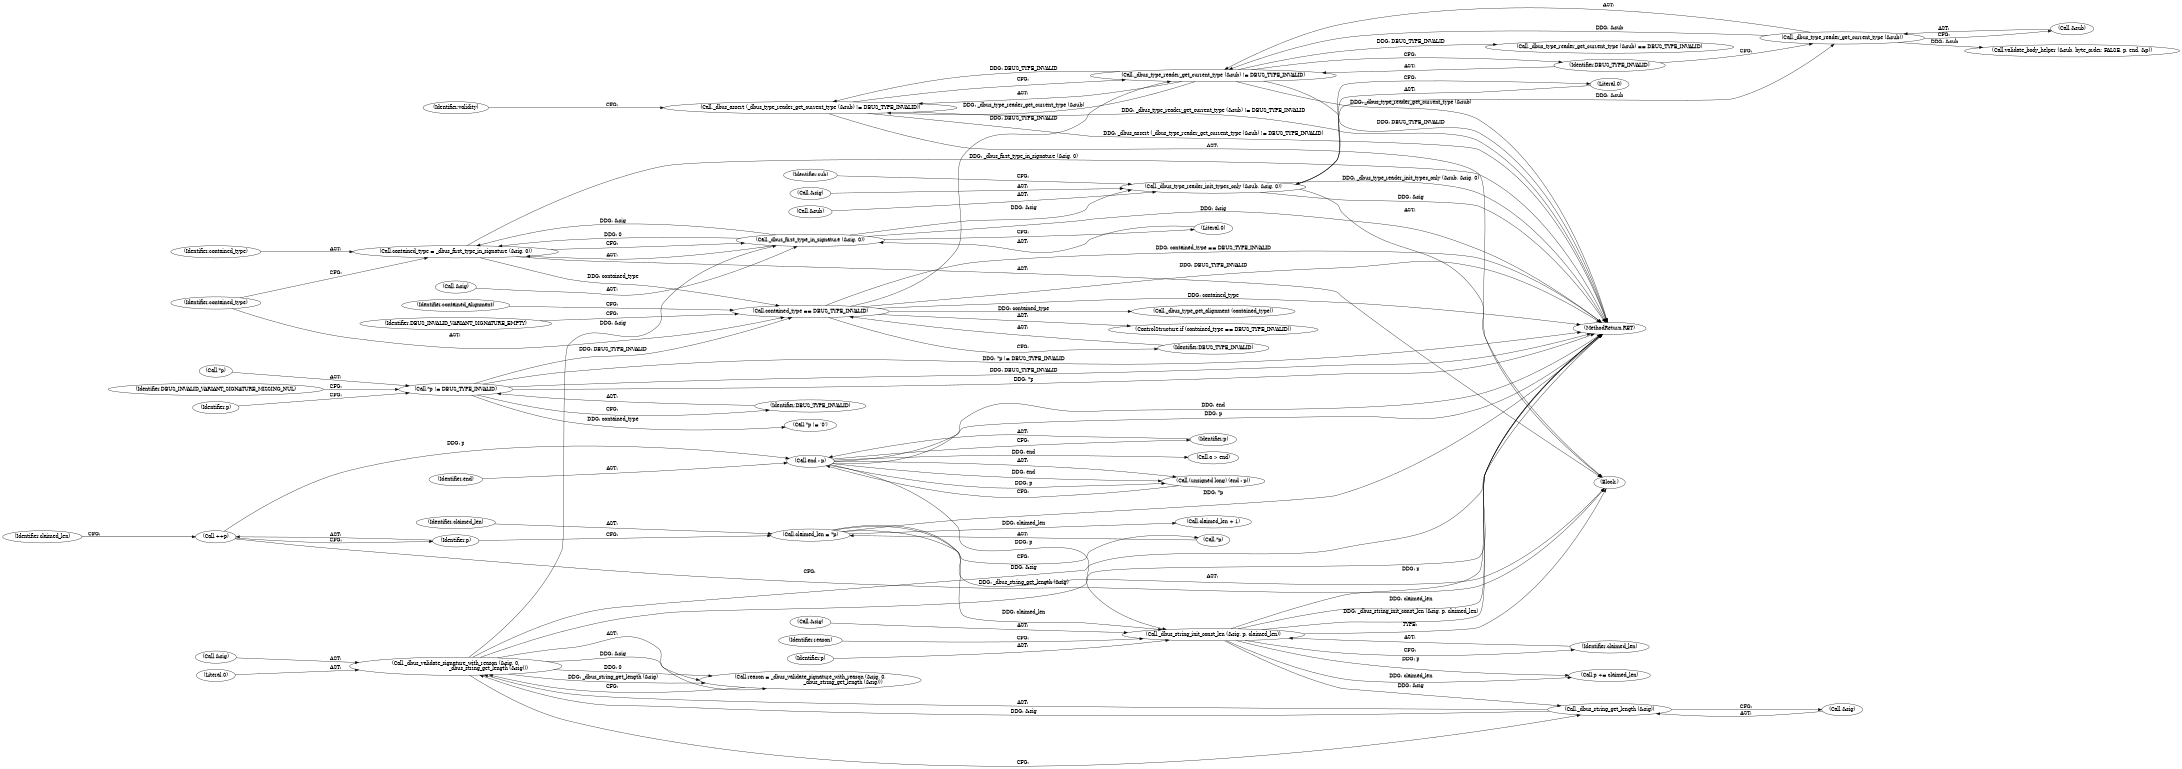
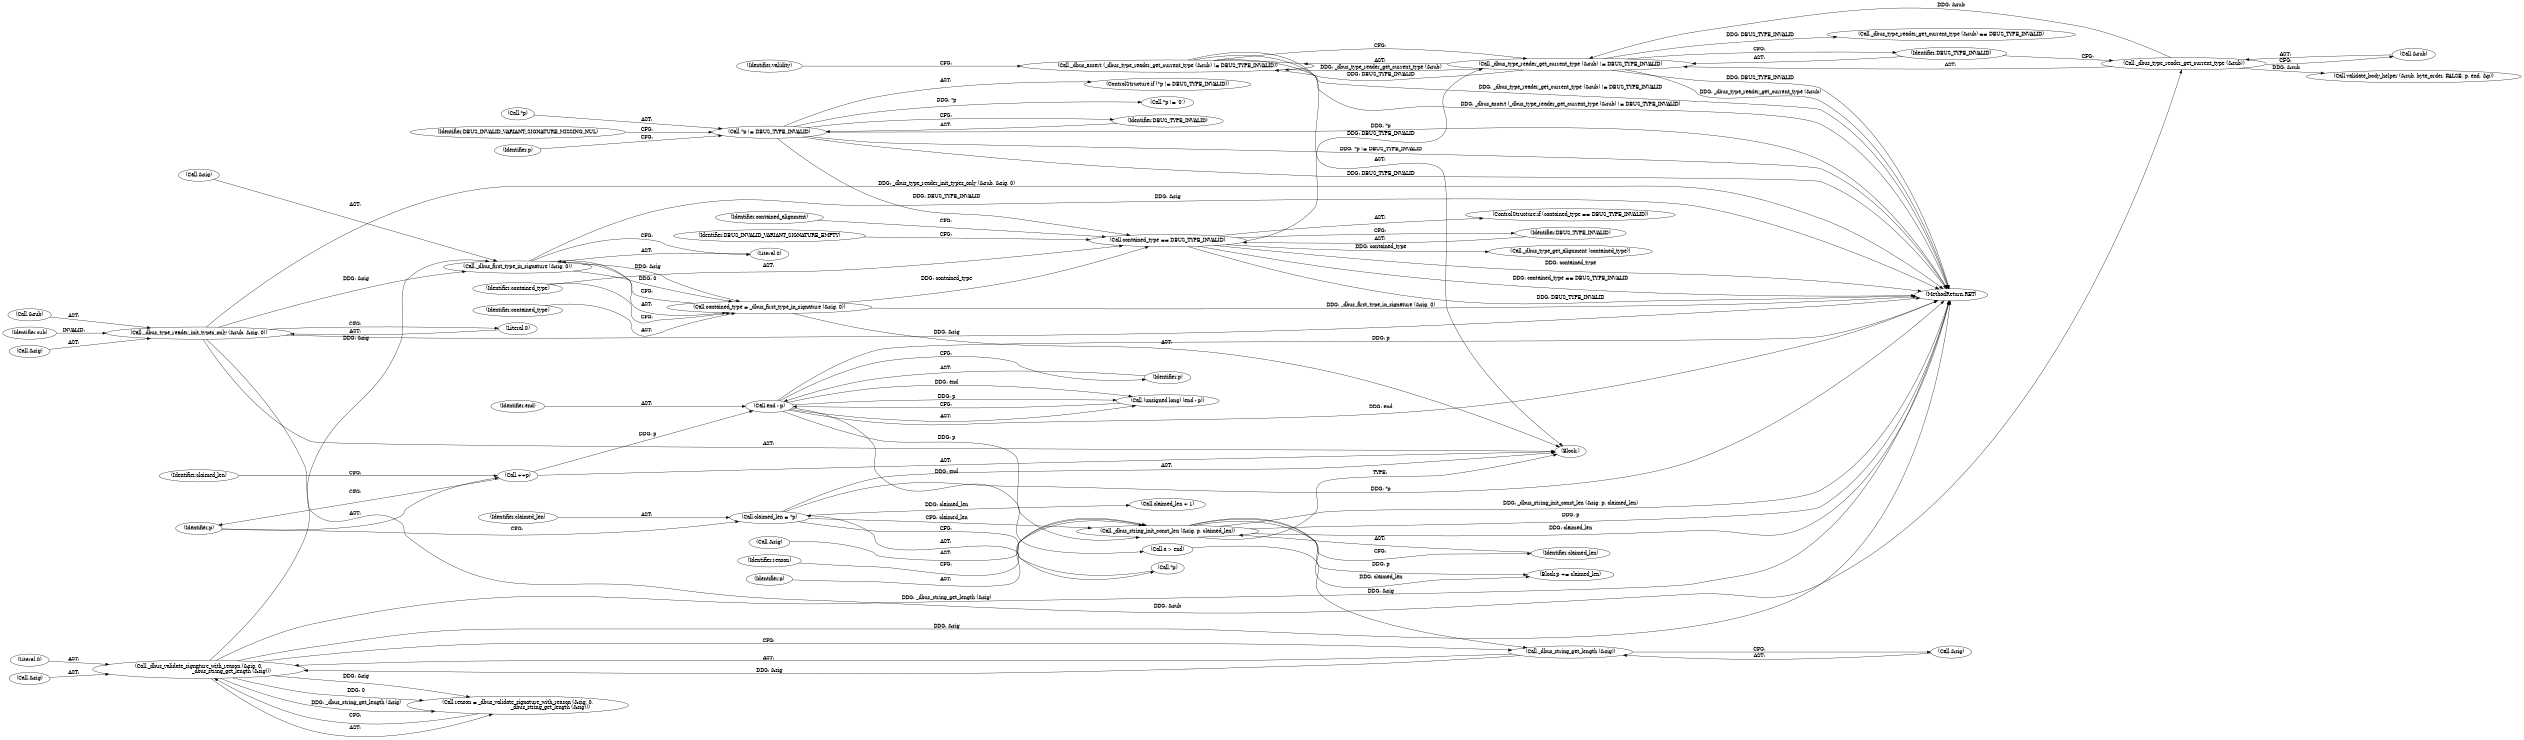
node "(ControlStructure,if (*p != DBUS_TYPE_INVALID))": added
edge "(Identifier,sub)" -> "(Call,_dbus_type_reader_init_types_only (&sub, &sig, 0))": label "CFG: " -> "INVALID: "
edge "(Call,_dbus_first_type_in_signature (&sig, 0))" -> "(Call,_dbus_type_reader_init_types_only (&sub, &sig, 0))": reversed
edge "(Call,*p != DBUS_TYPE_INVALID)" -> "(Call,*p != '0')": label "DDG: contained_type" -> "DDG: *p"
edge "(Call,++p)" -> "(Block,)": label "CFG: " -> "AST: "
edge "(Call,claimed_len = *p)" -> "(Call,_dbus_string_init_const_len (&sig, p, claimed_len))": label "DDG: claimed_len" -> "CFG: claimed_len"
node "(Call,p += claimed_len)": label "(Call,p += claimed_len)" -> "(Block,p += claimed_len)"
edge "(Call,_dbus_string_init_const_len (&sig, p, claimed_len))" -> "(Call,_dbus_string_get_length (&sig))": now "(Call,a > end)" -> "(Call,_dbus_string_get_length (&sig))"
